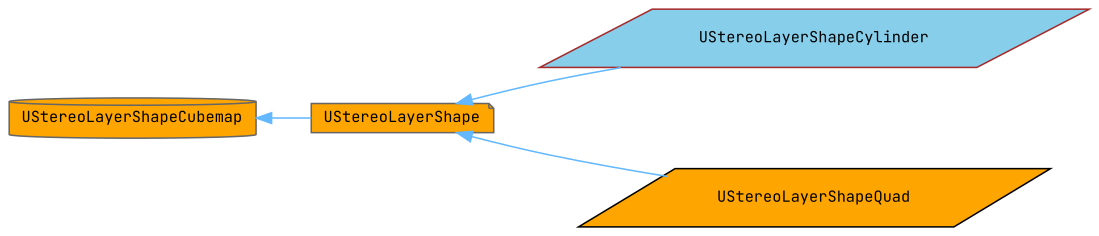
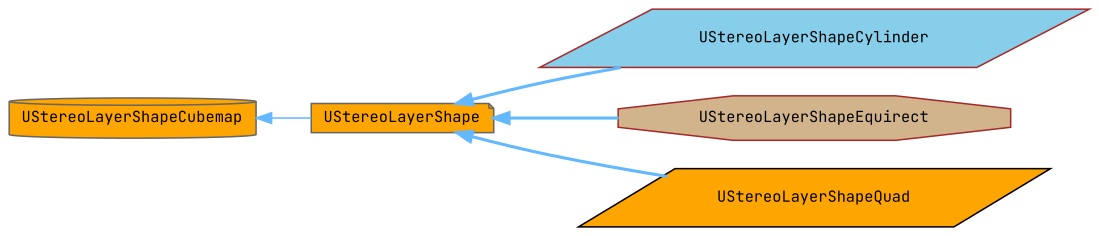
edge "UStereoLayerShapeCylinder" -> "UStereoLayerShape": style solid -> bold
node "UStereoLayerShapeEquirect": added
edge "UStereoLayerShapeQuad" -> "UStereoLayerShape": style solid -> bold
